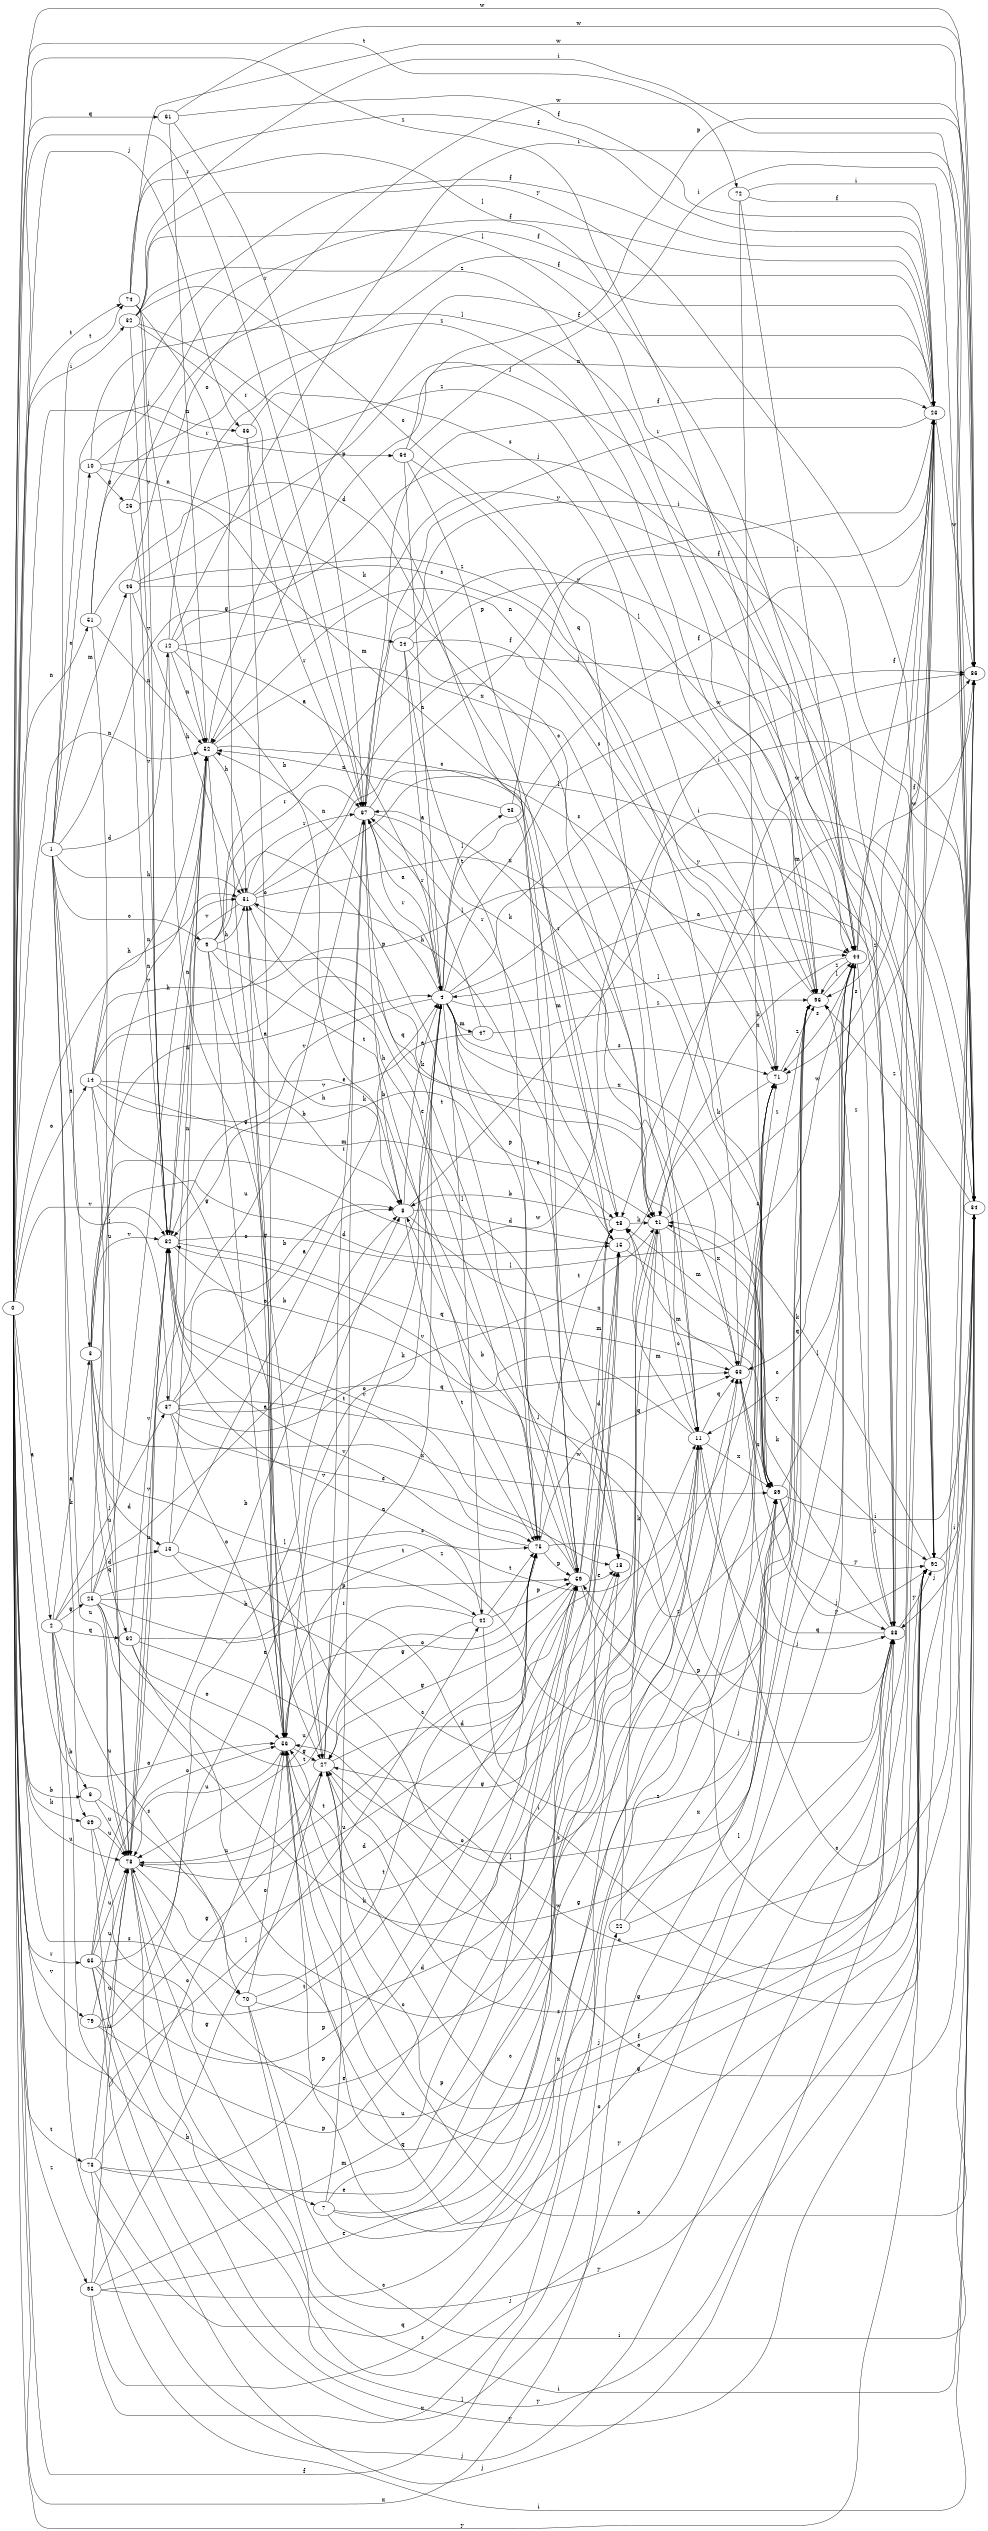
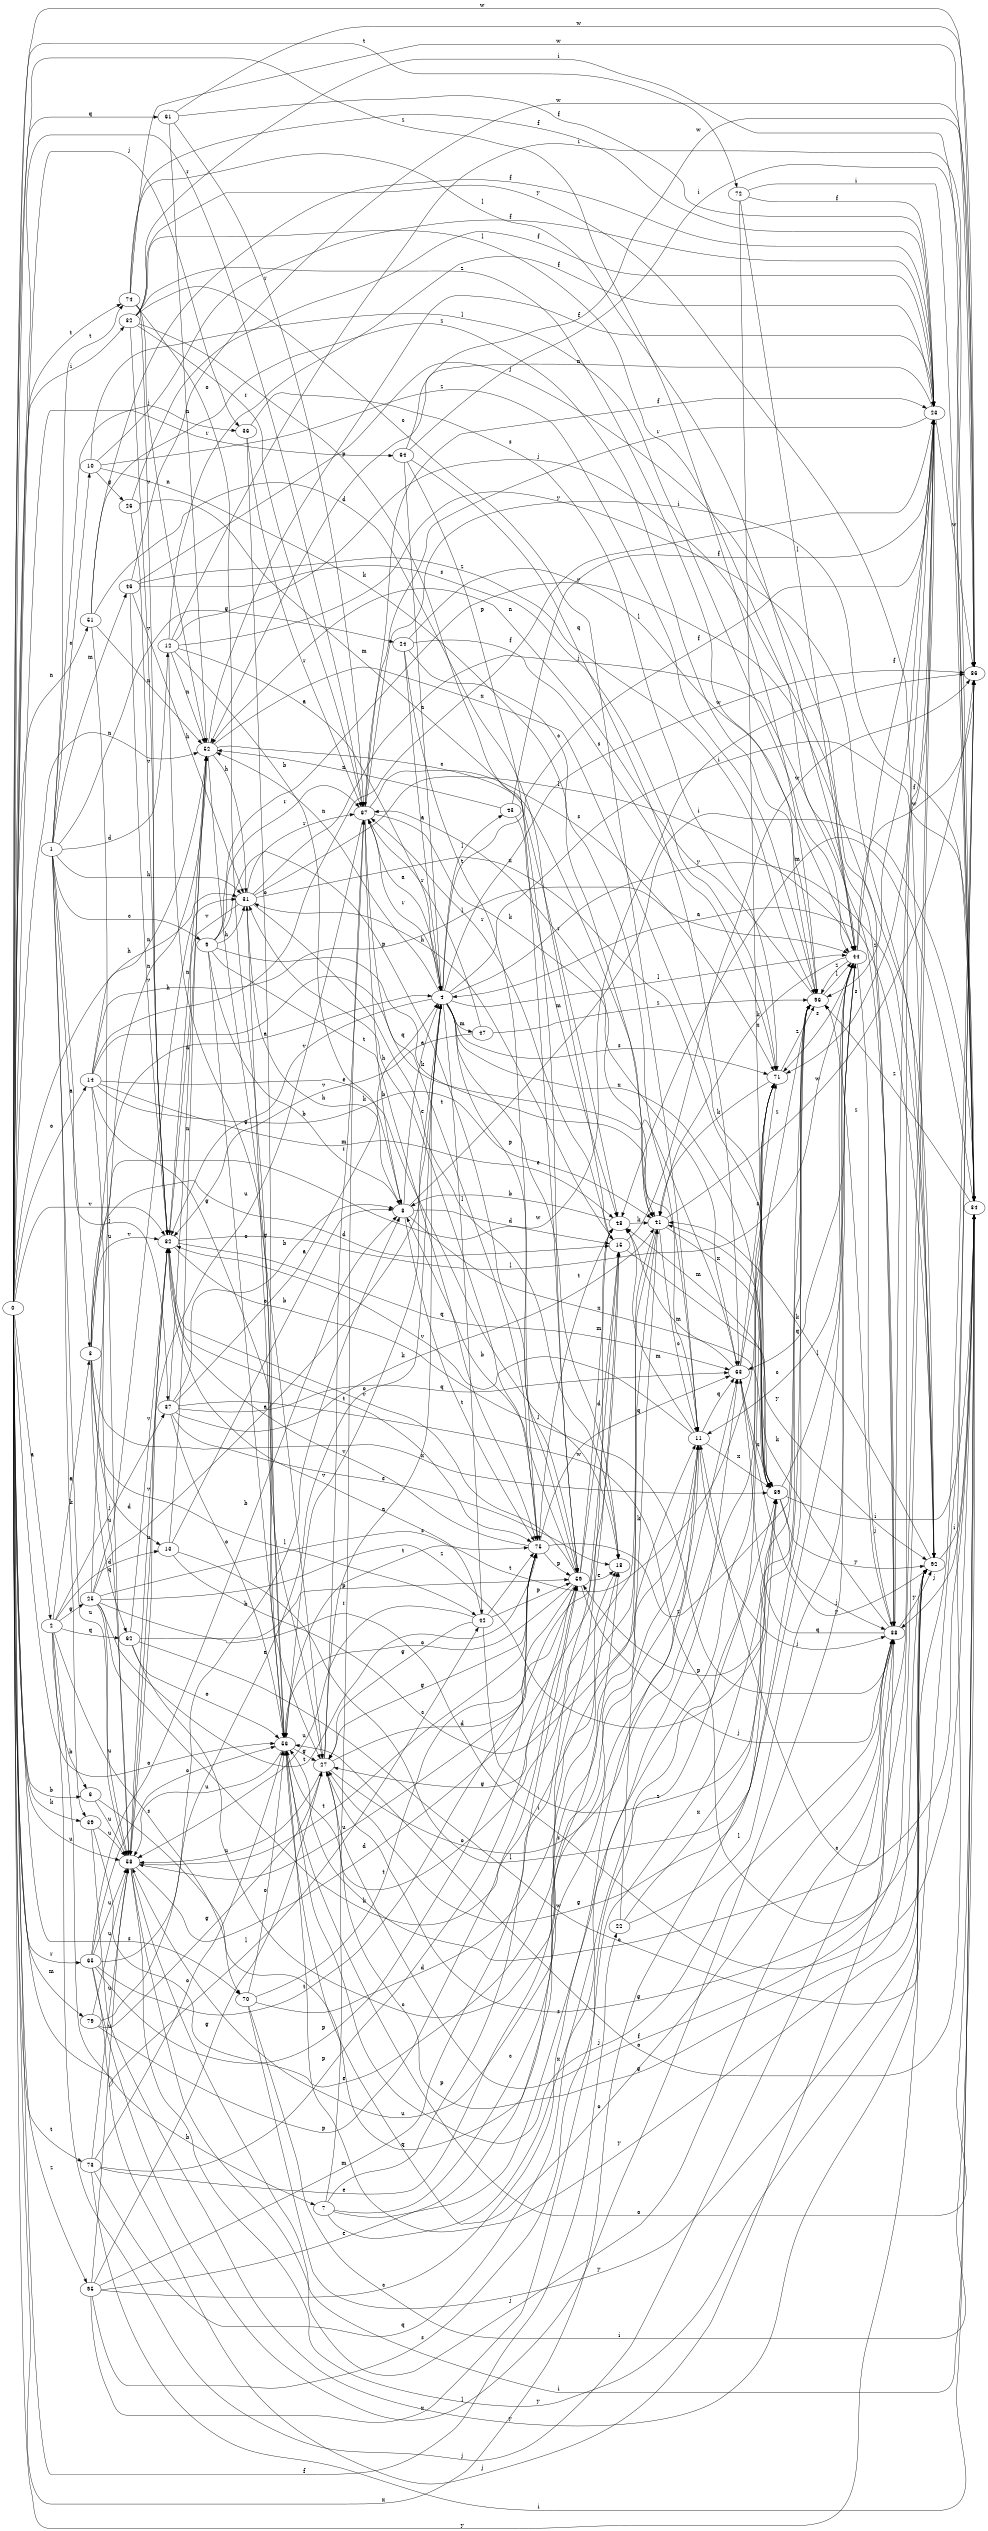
edge "64" -> "86": label "p" -> "w"
node "78": label "78" -> "58"
edge "0" -> "79": label "v" -> "m"
